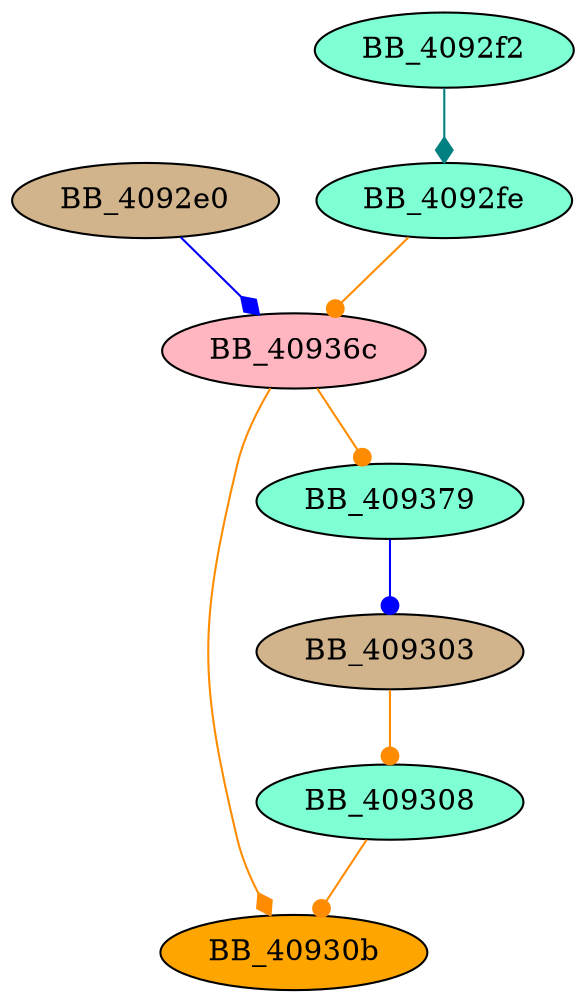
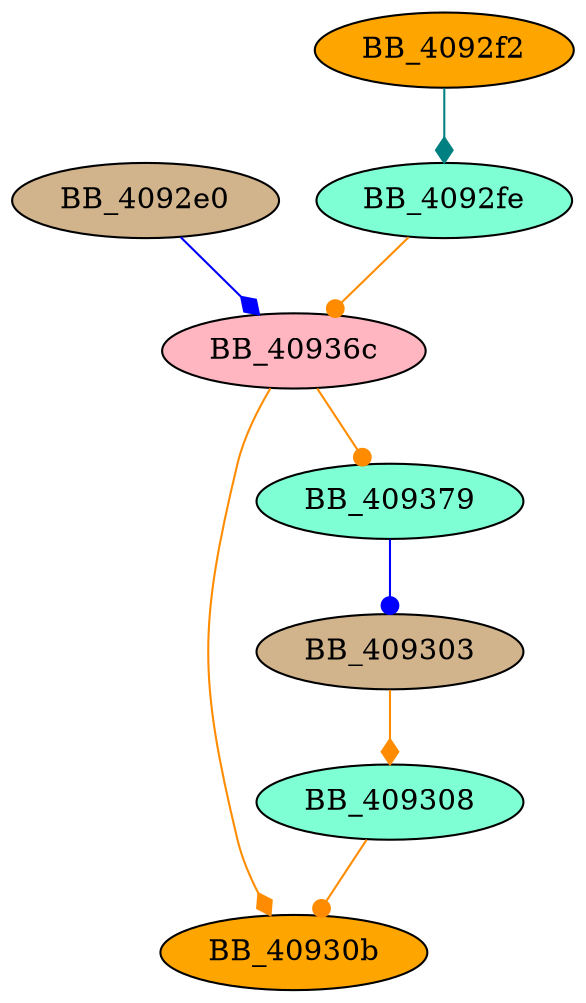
node "BB_4092f2": fillcolor aquamarine -> orange
edge "BB_409303" -> "BB_409308": arrowhead dot -> diamond
